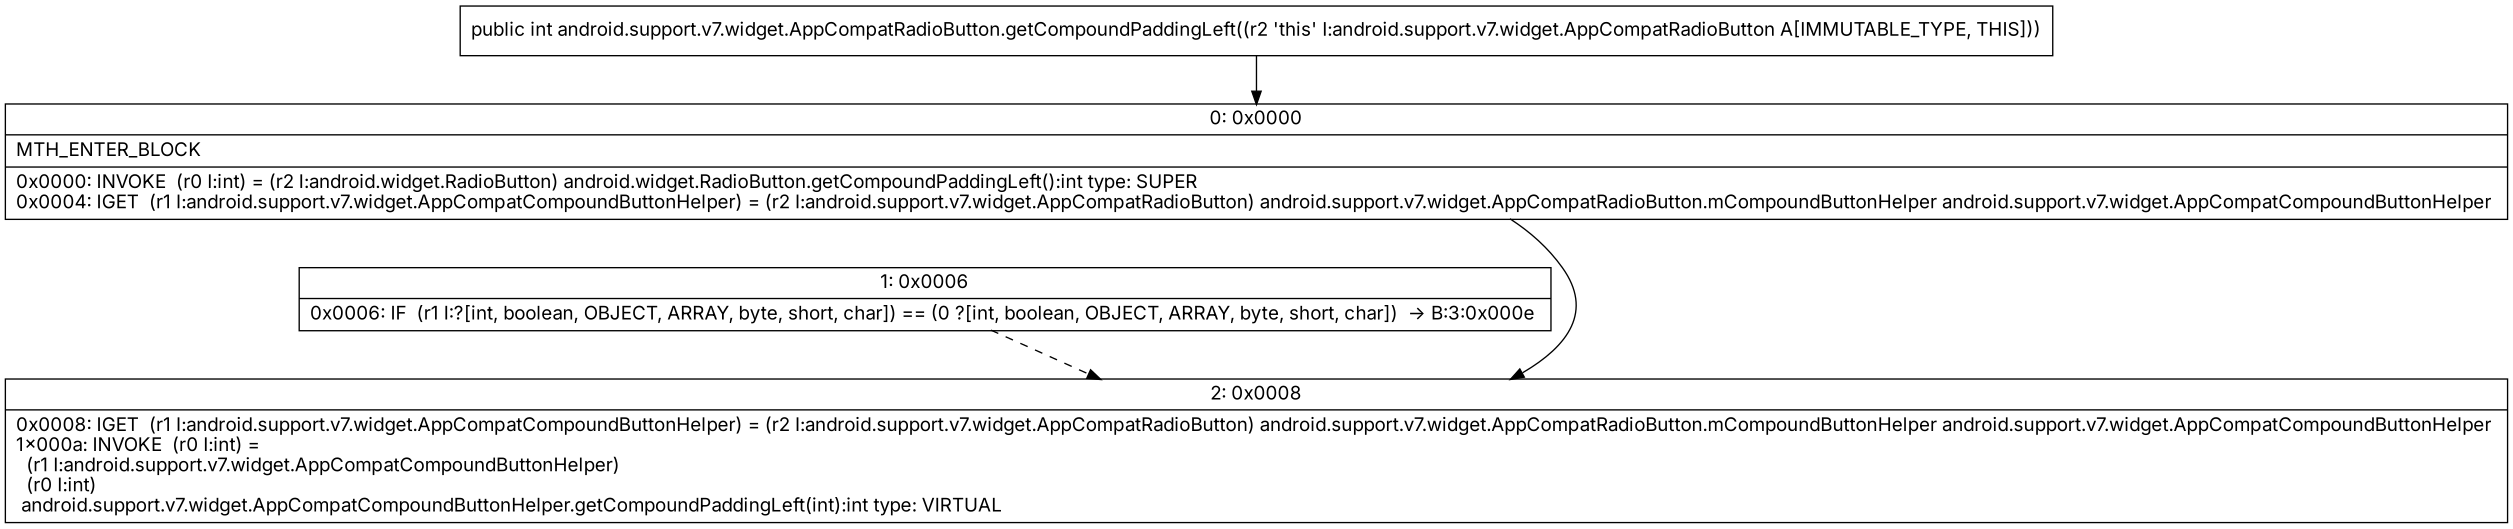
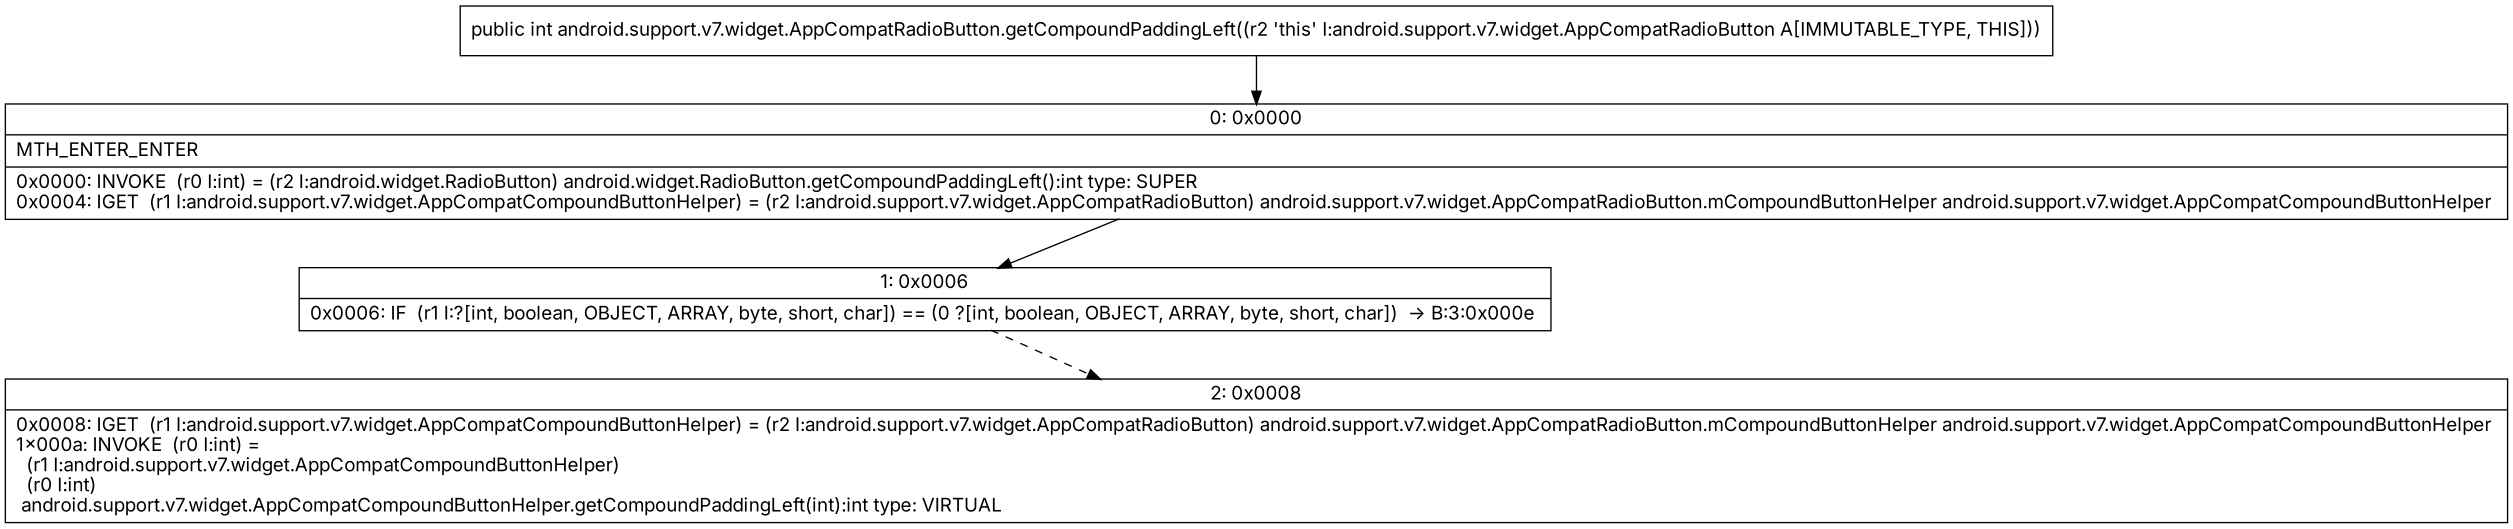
node "0: 0x0000": text "MTH_ENTER_BLOCK" -> "MTH_ENTER_ENTER"
edge "0: 0x0000" -> "2: 0x0008": now "0: 0x0000" -> "1: 0x0006"
